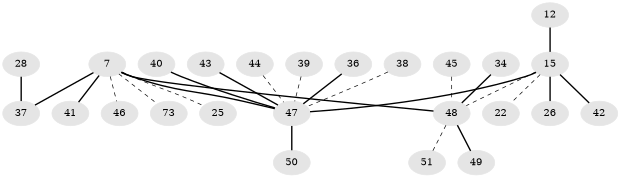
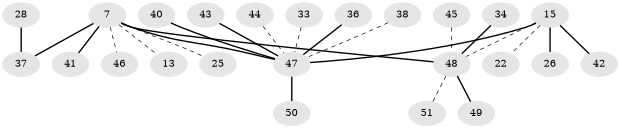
node "12": removed
node "39": label "39" -> "33"
node "73": label "73" -> "13"
